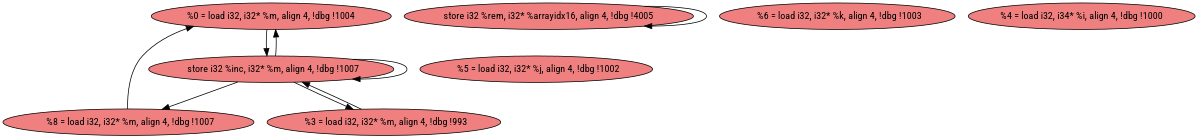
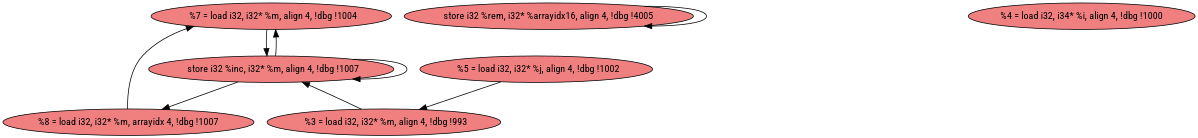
node "%0 = load i32, i32* %m, align 4, !dbg !1004": label "%0 = load i32, i32* %m, align 4, !dbg !1004" -> "%7 = load i32, i32* %m, align 4, !dbg !1004"
node "%6 = load i32, i32* %k, align 4, !dbg !1003": removed
edge "store i32 %inc, i32* %m, align 4, !dbg !1007" -> "%3 = load i32, i32* %m, align 4, !dbg !993": now "%5 = load i32, i32* %j, align 4, !dbg !1002" -> "%3 = load i32, i32* %m, align 4, !dbg !993"
node "%8 = load i32, i32* %m, align 4, !dbg !1007": label "%8 = load i32, i32* %m, align 4, !dbg !1007" -> "%8 = load i32, i32* %m, arrayidx 4, !dbg !1007"
